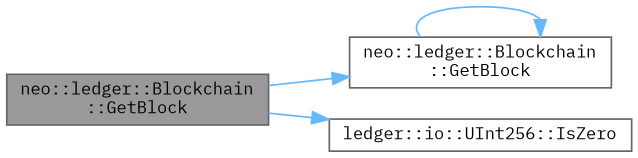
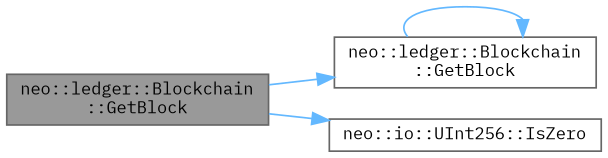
node "ledger::io::UInt256::IsZero": label "ledger::io::UInt256::IsZero" -> "neo::io::UInt256::IsZero"
